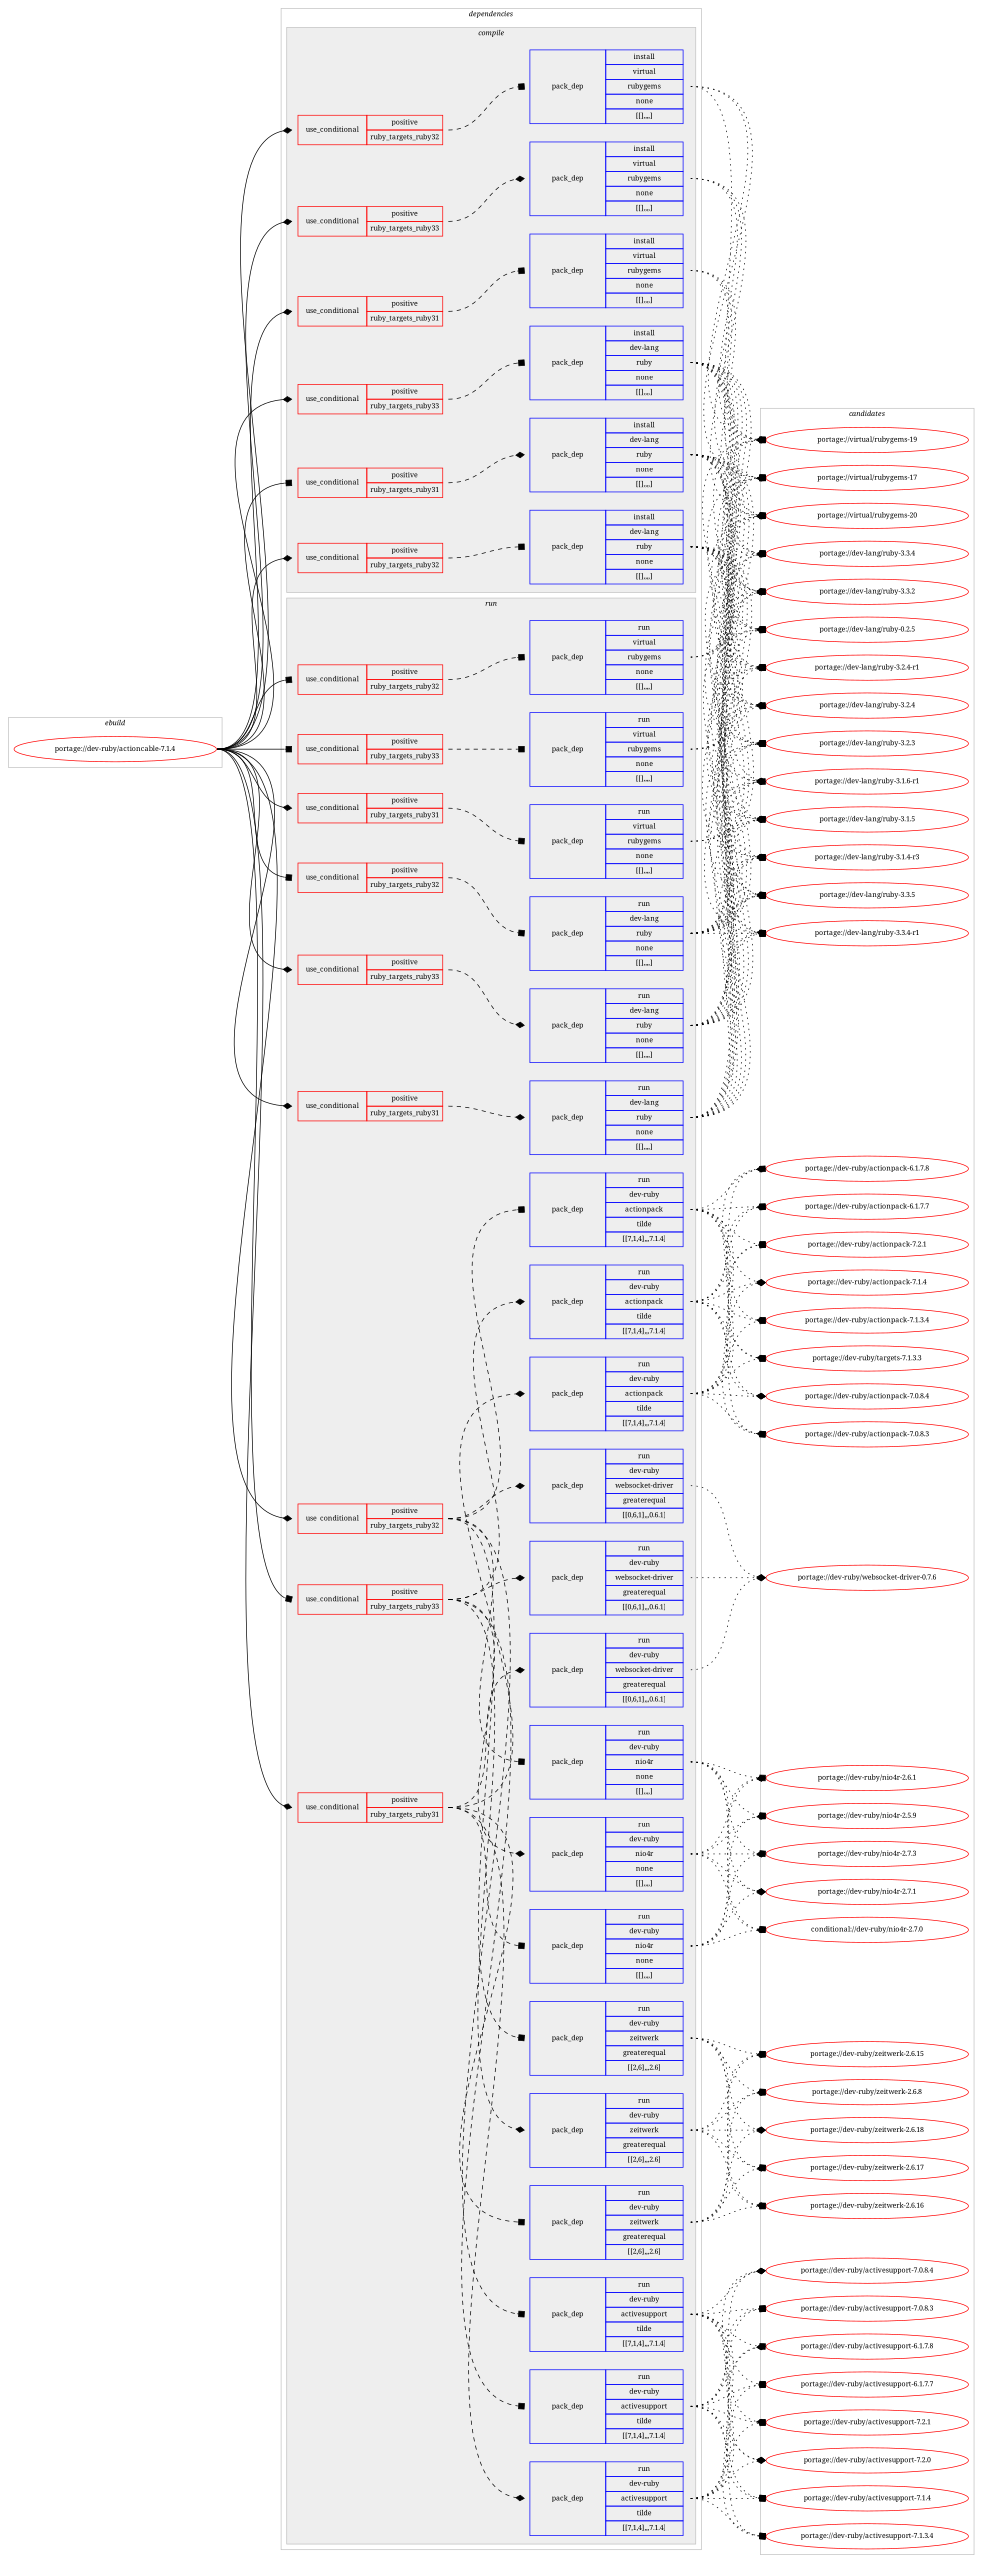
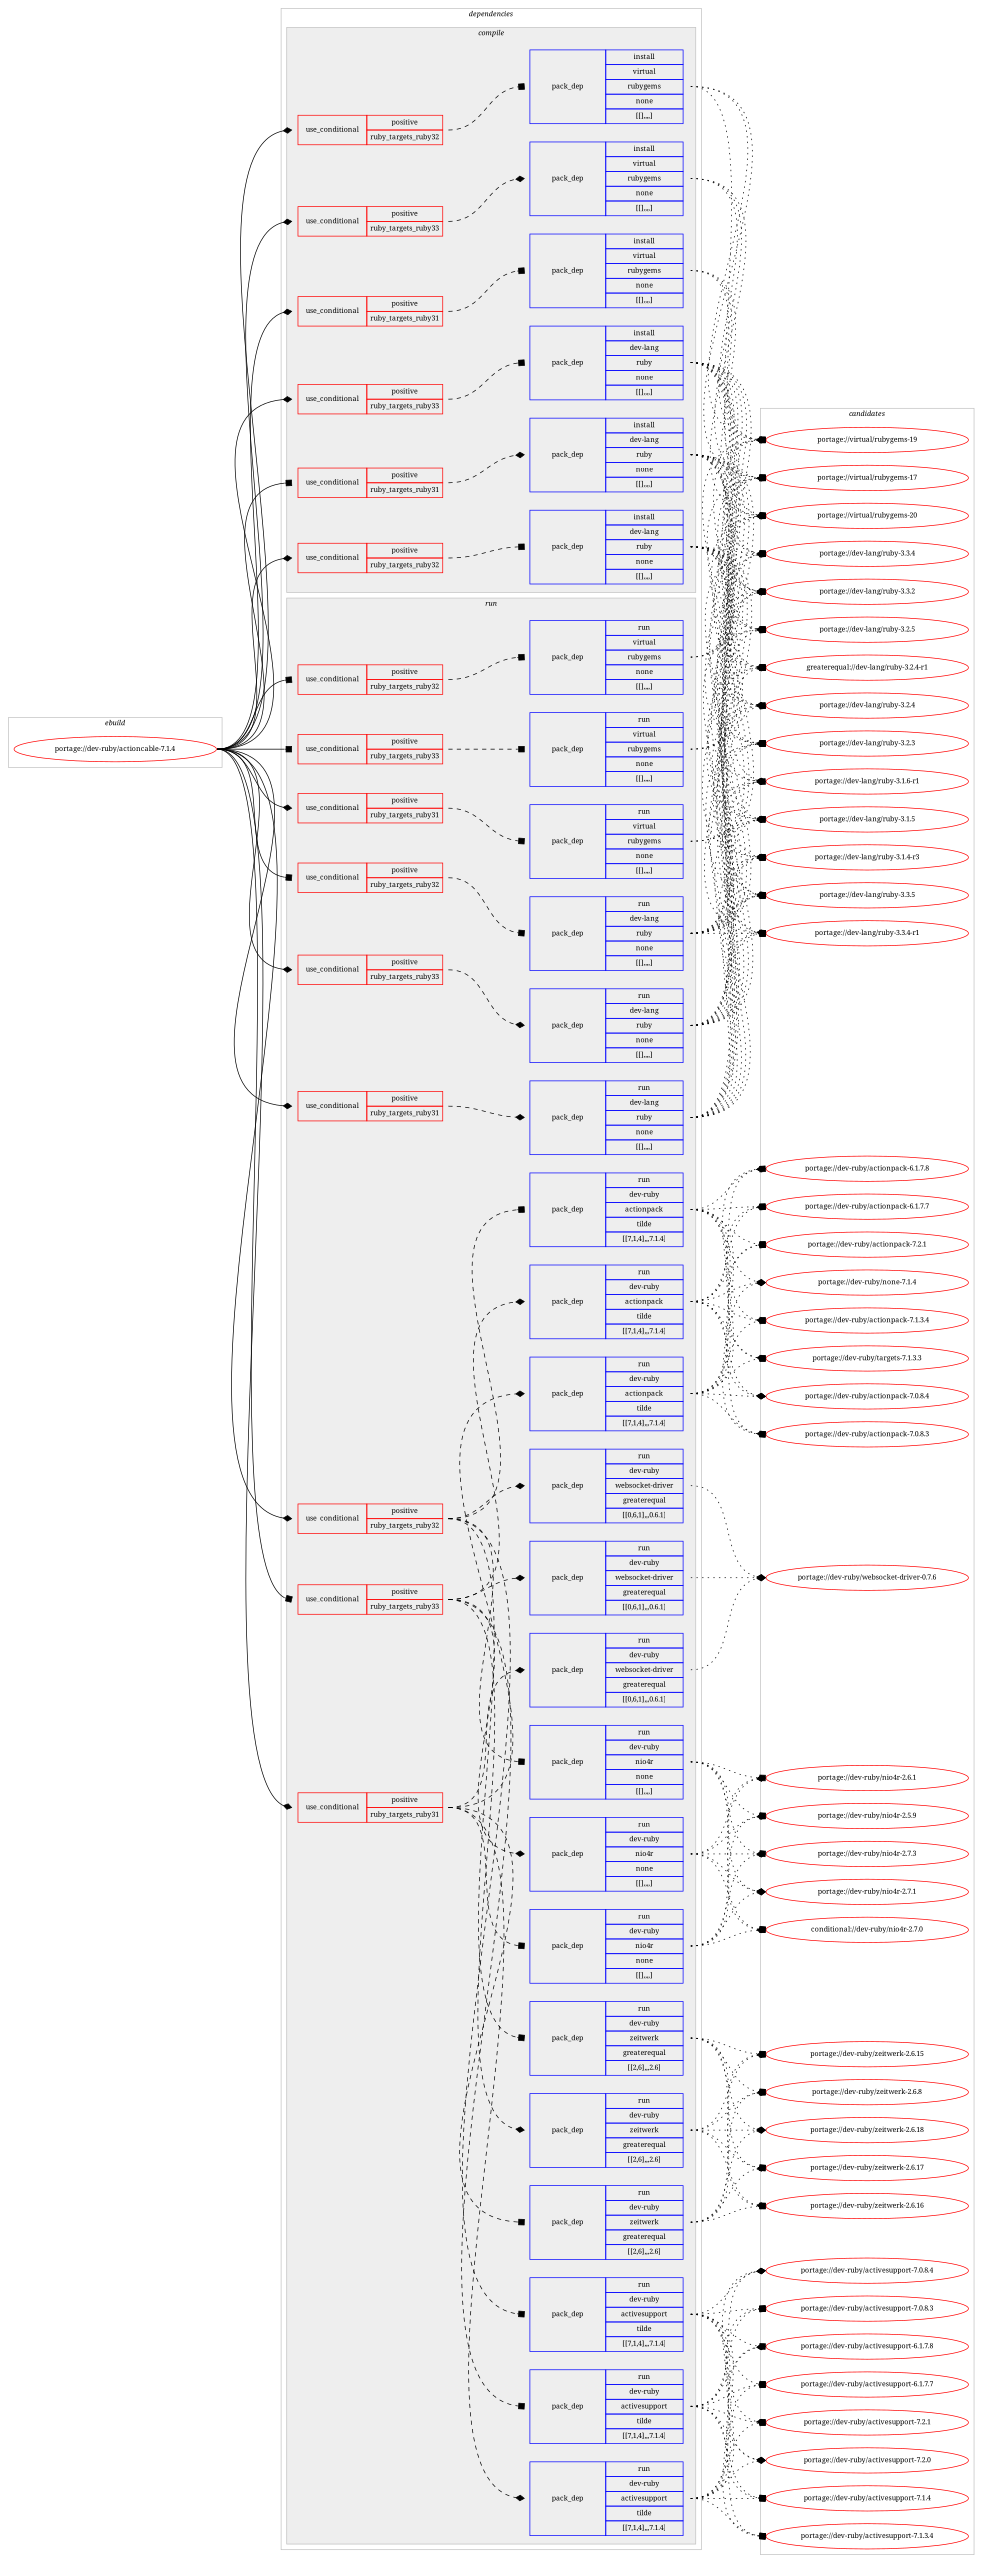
node "portage://dev-lang/ruby-0.2.5": label "portage://dev-lang/ruby-0.2.5" -> "portage://dev-lang/ruby-3.2.5"
node "portage://dev-lang/ruby-3.2.4-r1": label "portage://dev-lang/ruby-3.2.4-r1" -> "greaterequal://dev-lang/ruby-3.2.4-r1"
node "portage://dev-ruby/actionpack-7.1.4": label "portage://dev-ruby/actionpack-7.1.4" -> "portage://dev-ruby/none-7.1.4"
